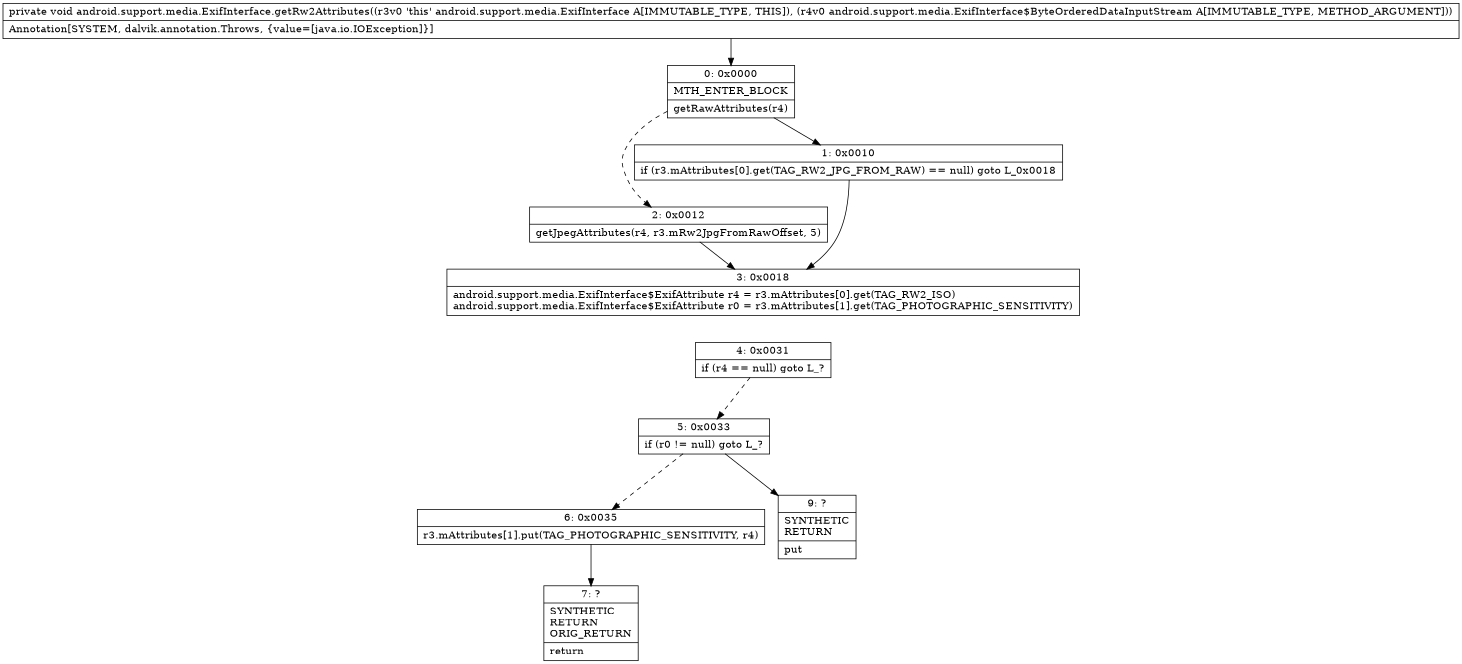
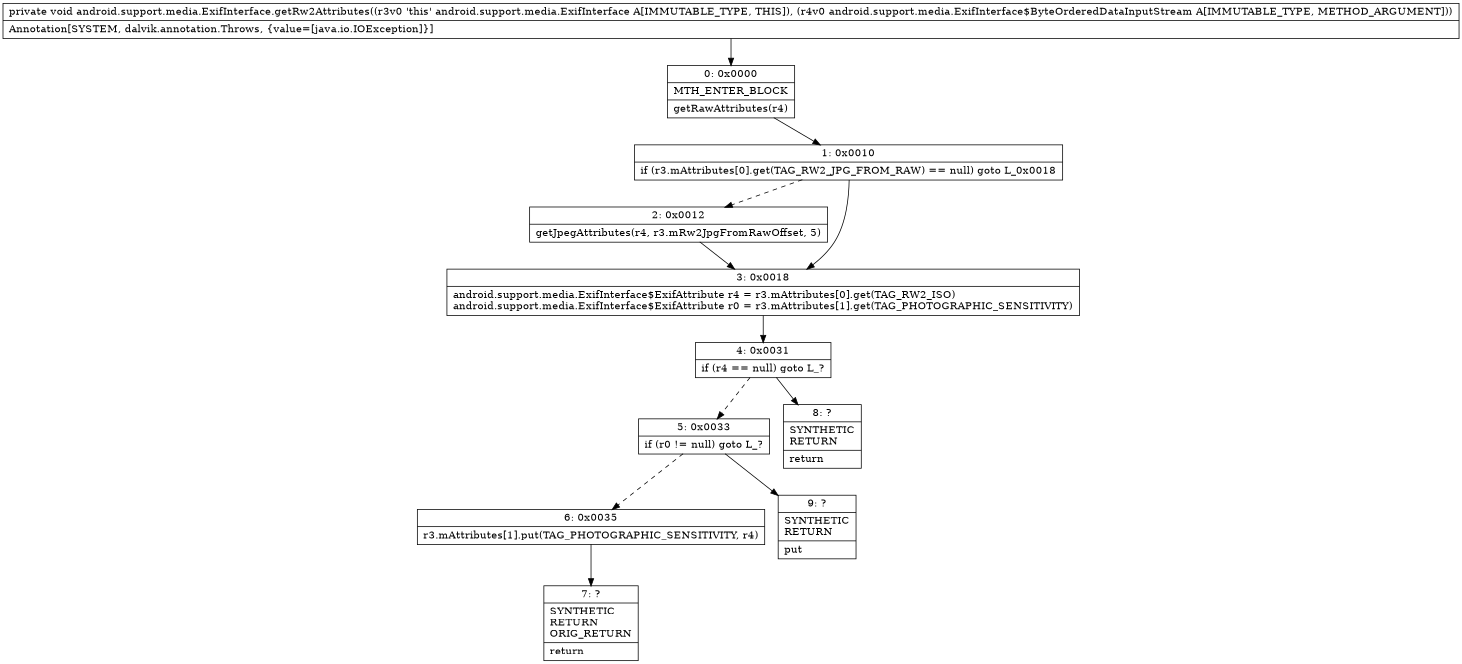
edge "0: 0x0000" -> "2: 0x0012": now "1: 0x0010" -> "2: 0x0012"
edge "3: 0x0018" -> "4: 0x0031": added
node "8: ?": added
